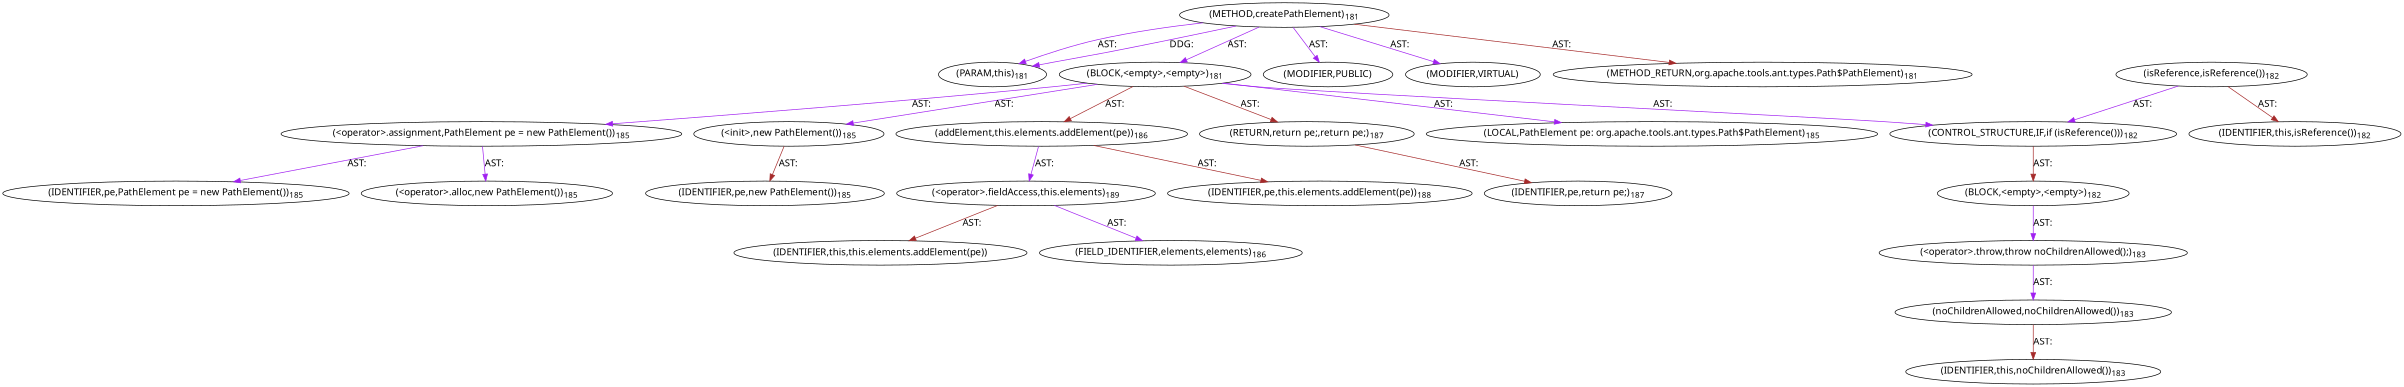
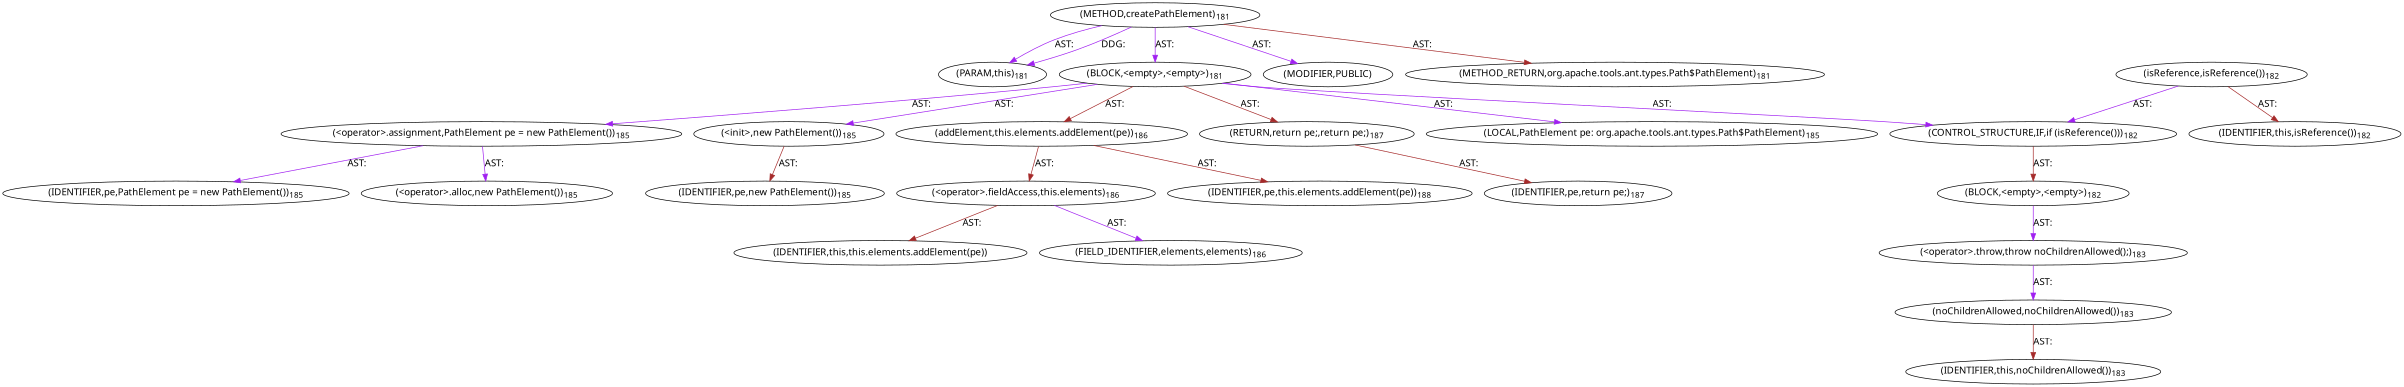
node "(MODIFIER,VIRTUAL)": removed
edge "(addElement,this.elements.addElement(pe))" -> "(<operator>.fieldAccess,this.elements)": color purple -> brown
node "(<operator>.fieldAccess,this.elements)": text "189" -> "186"
